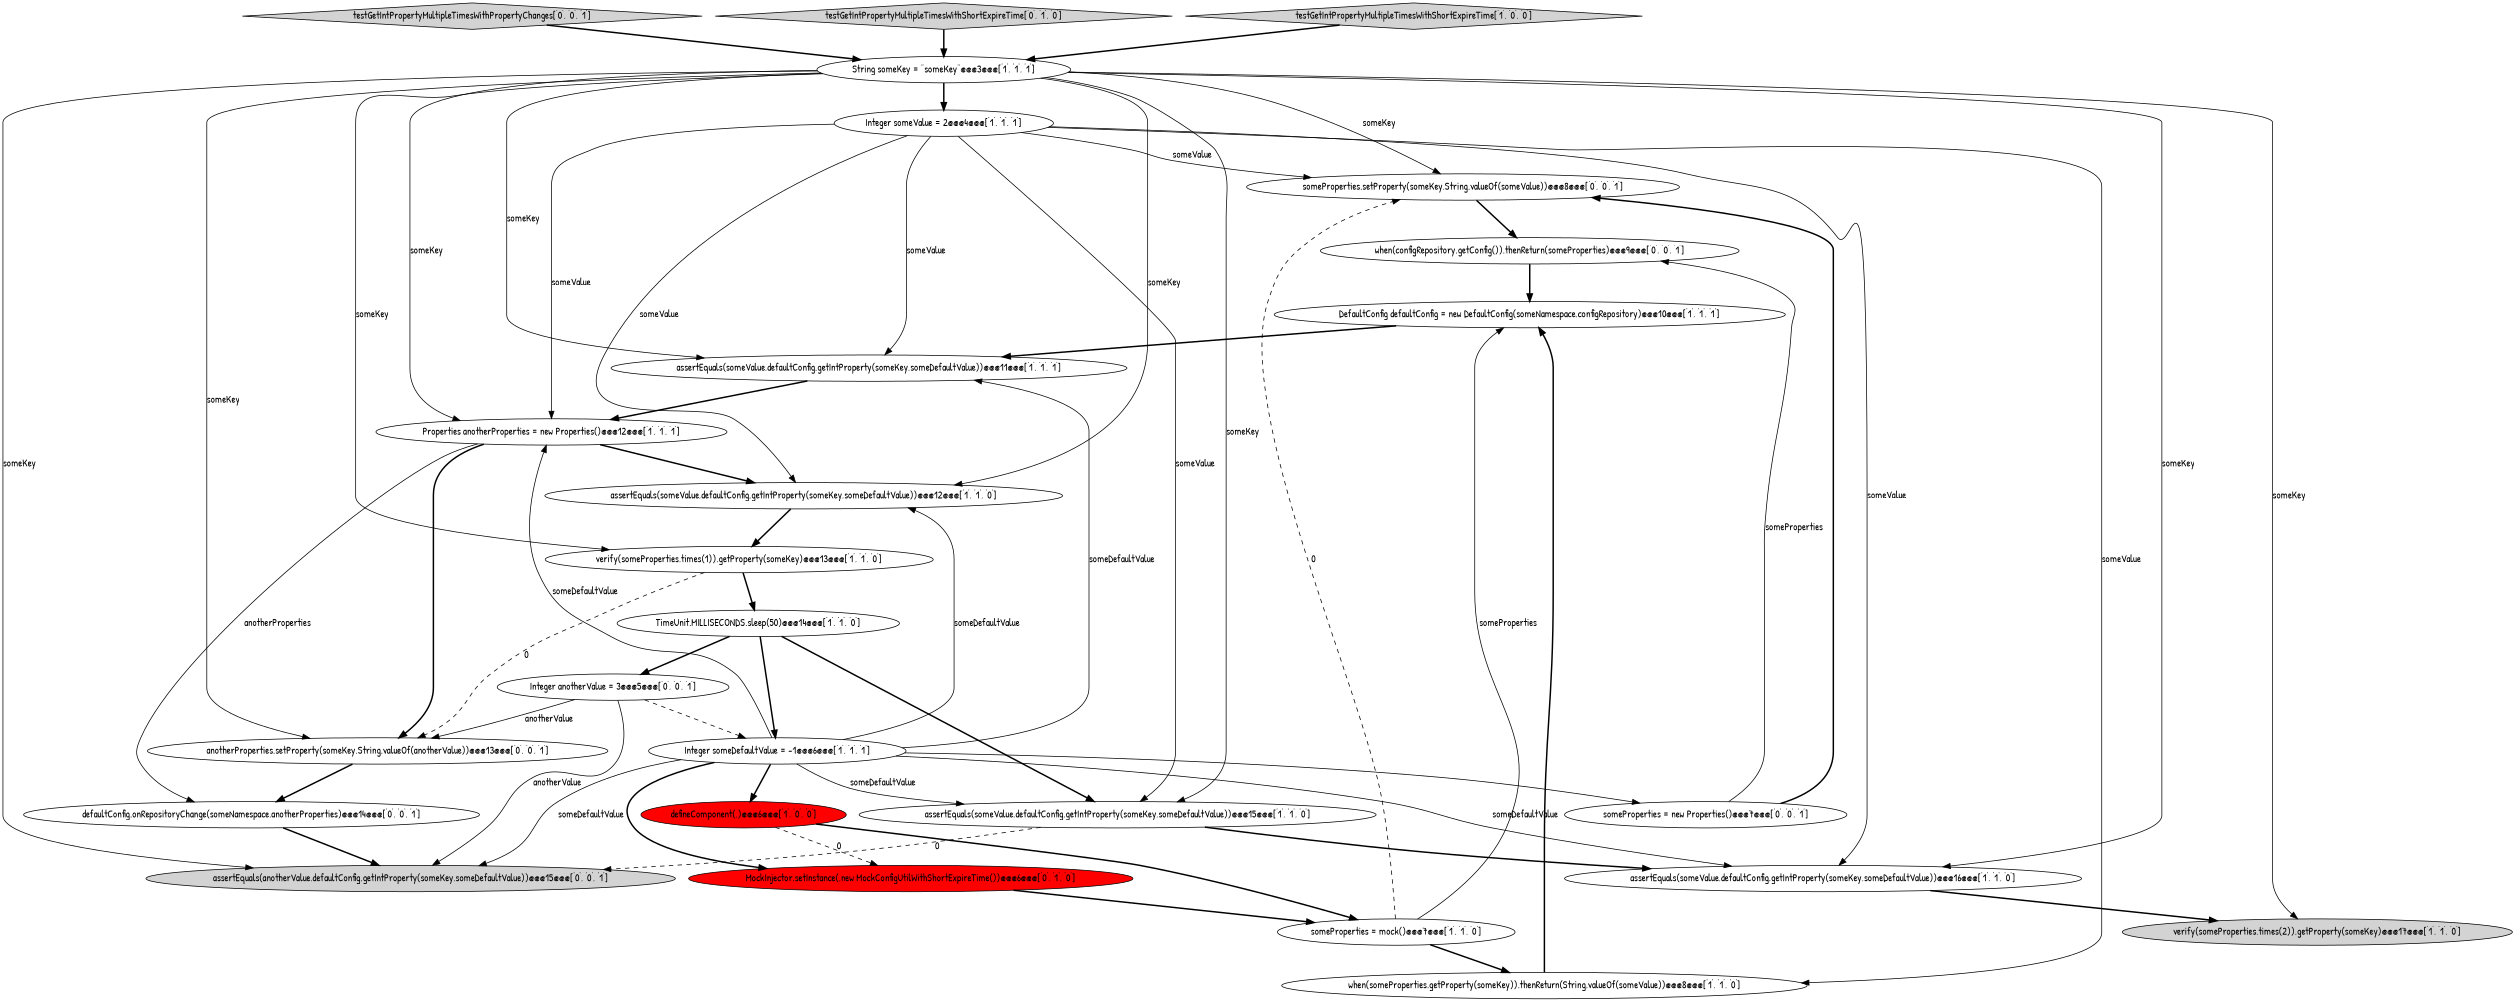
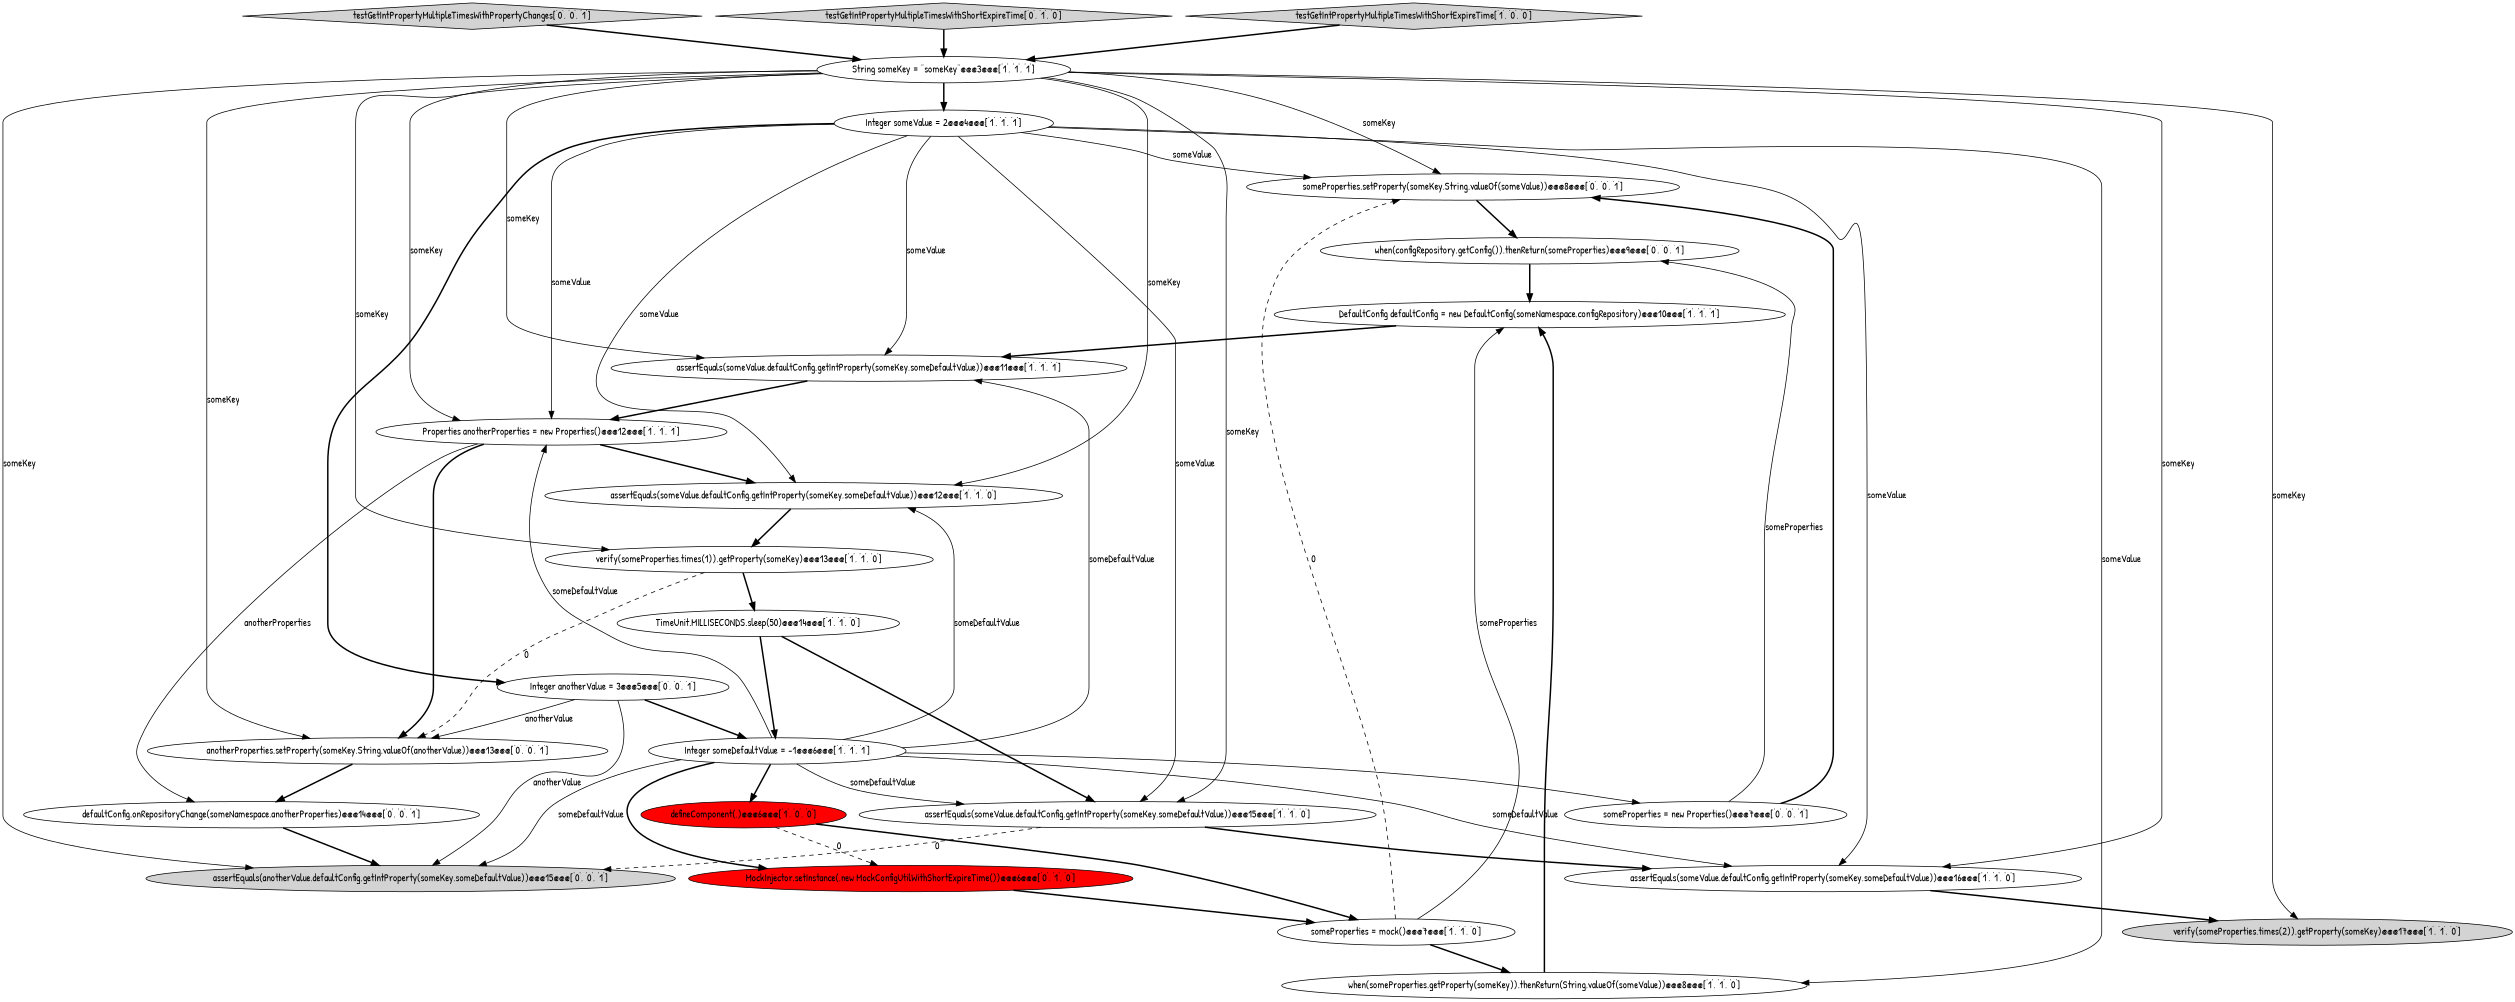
edge "TimeUnit.MILLISECONDS.sleep(50)@@@14@@@['1', '1', '0']" -> "Integer anotherValue = 3@@@5@@@['0', '0', '1']": now "Integer someValue = 2@@@4@@@['1', '1', '1']" -> "Integer anotherValue = 3@@@5@@@['0', '0', '1']"
edge "Integer anotherValue = 3@@@5@@@['0', '0', '1']" -> "Integer someDefaultValue = -1@@@6@@@['1', '1', '1']": style dashed -> bold
